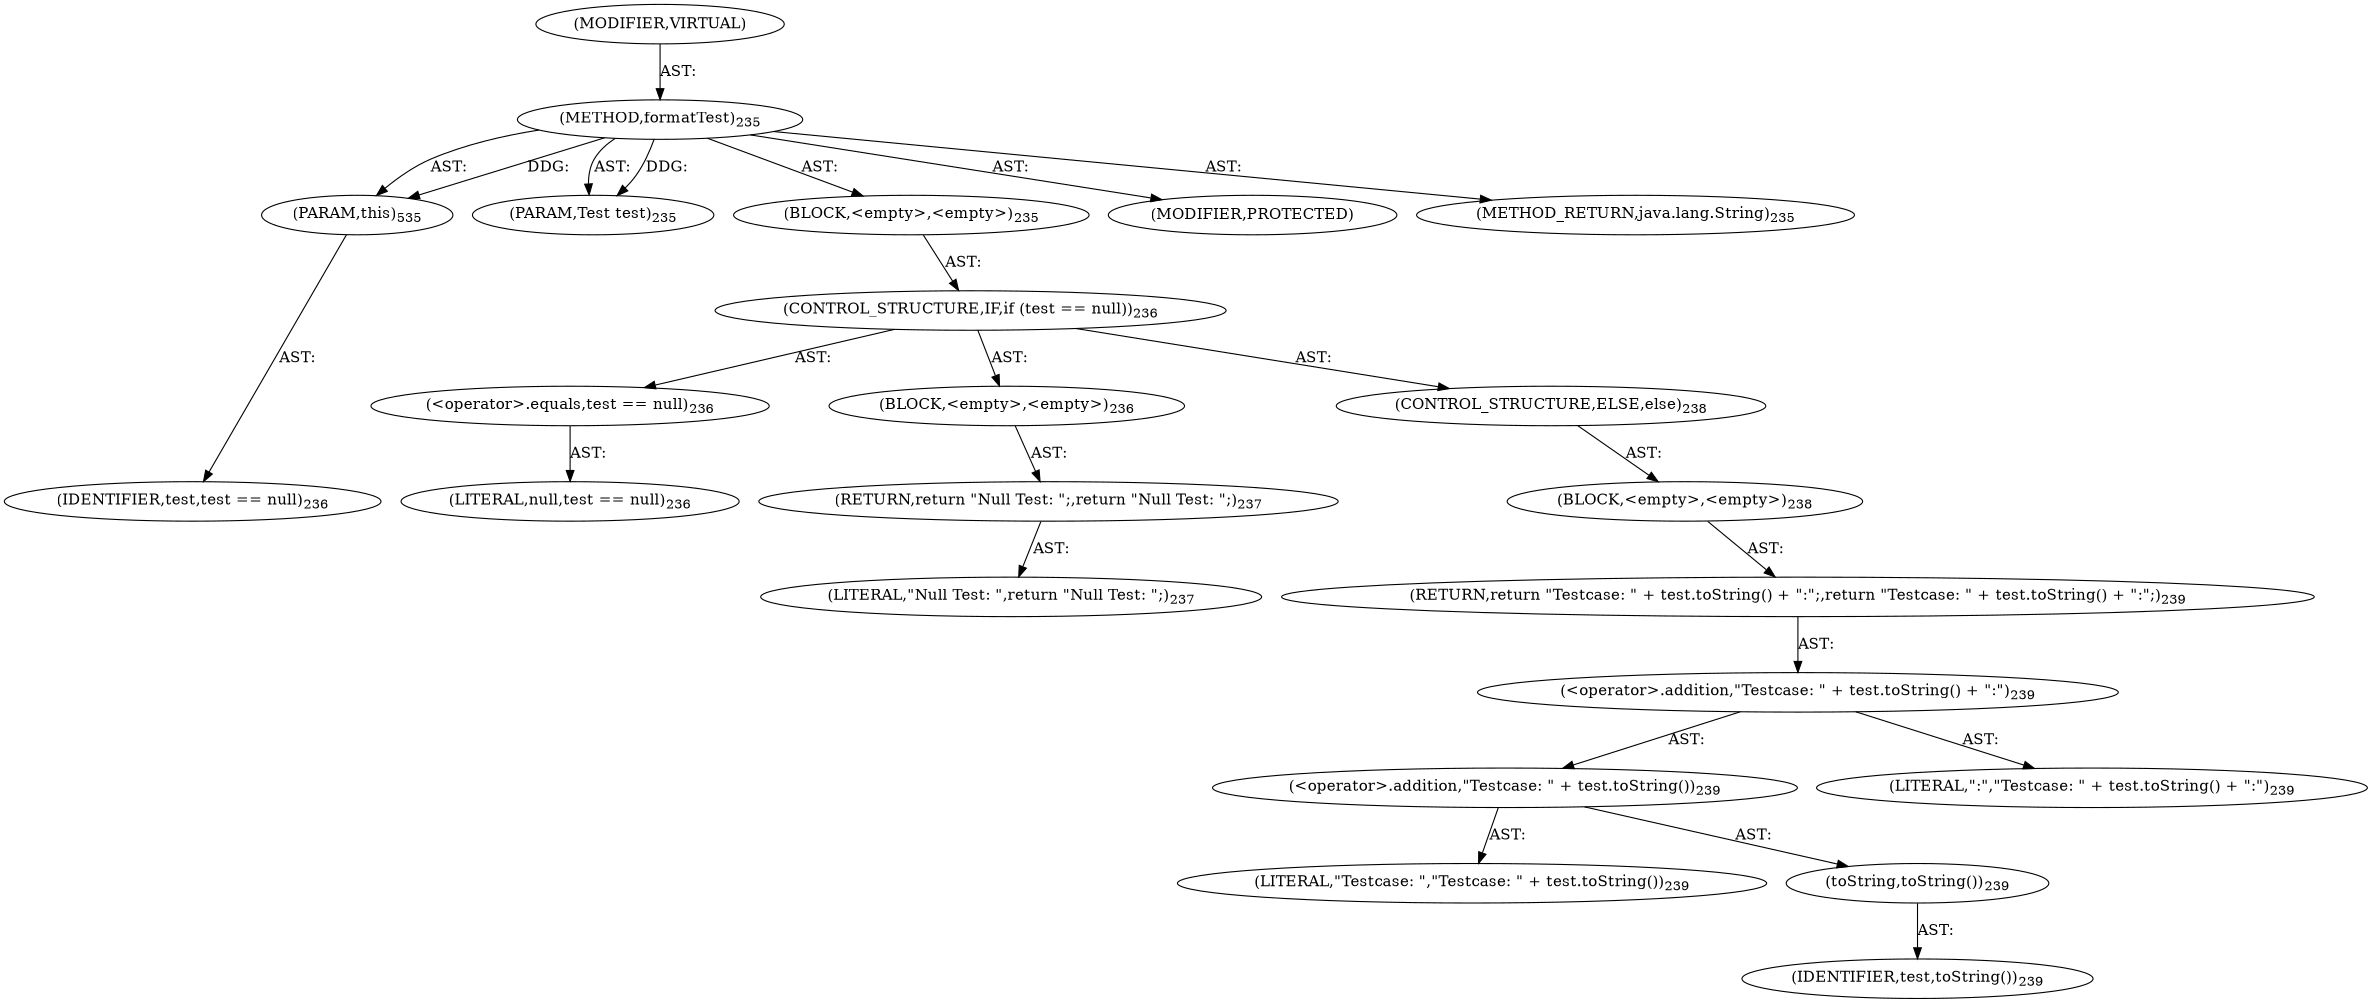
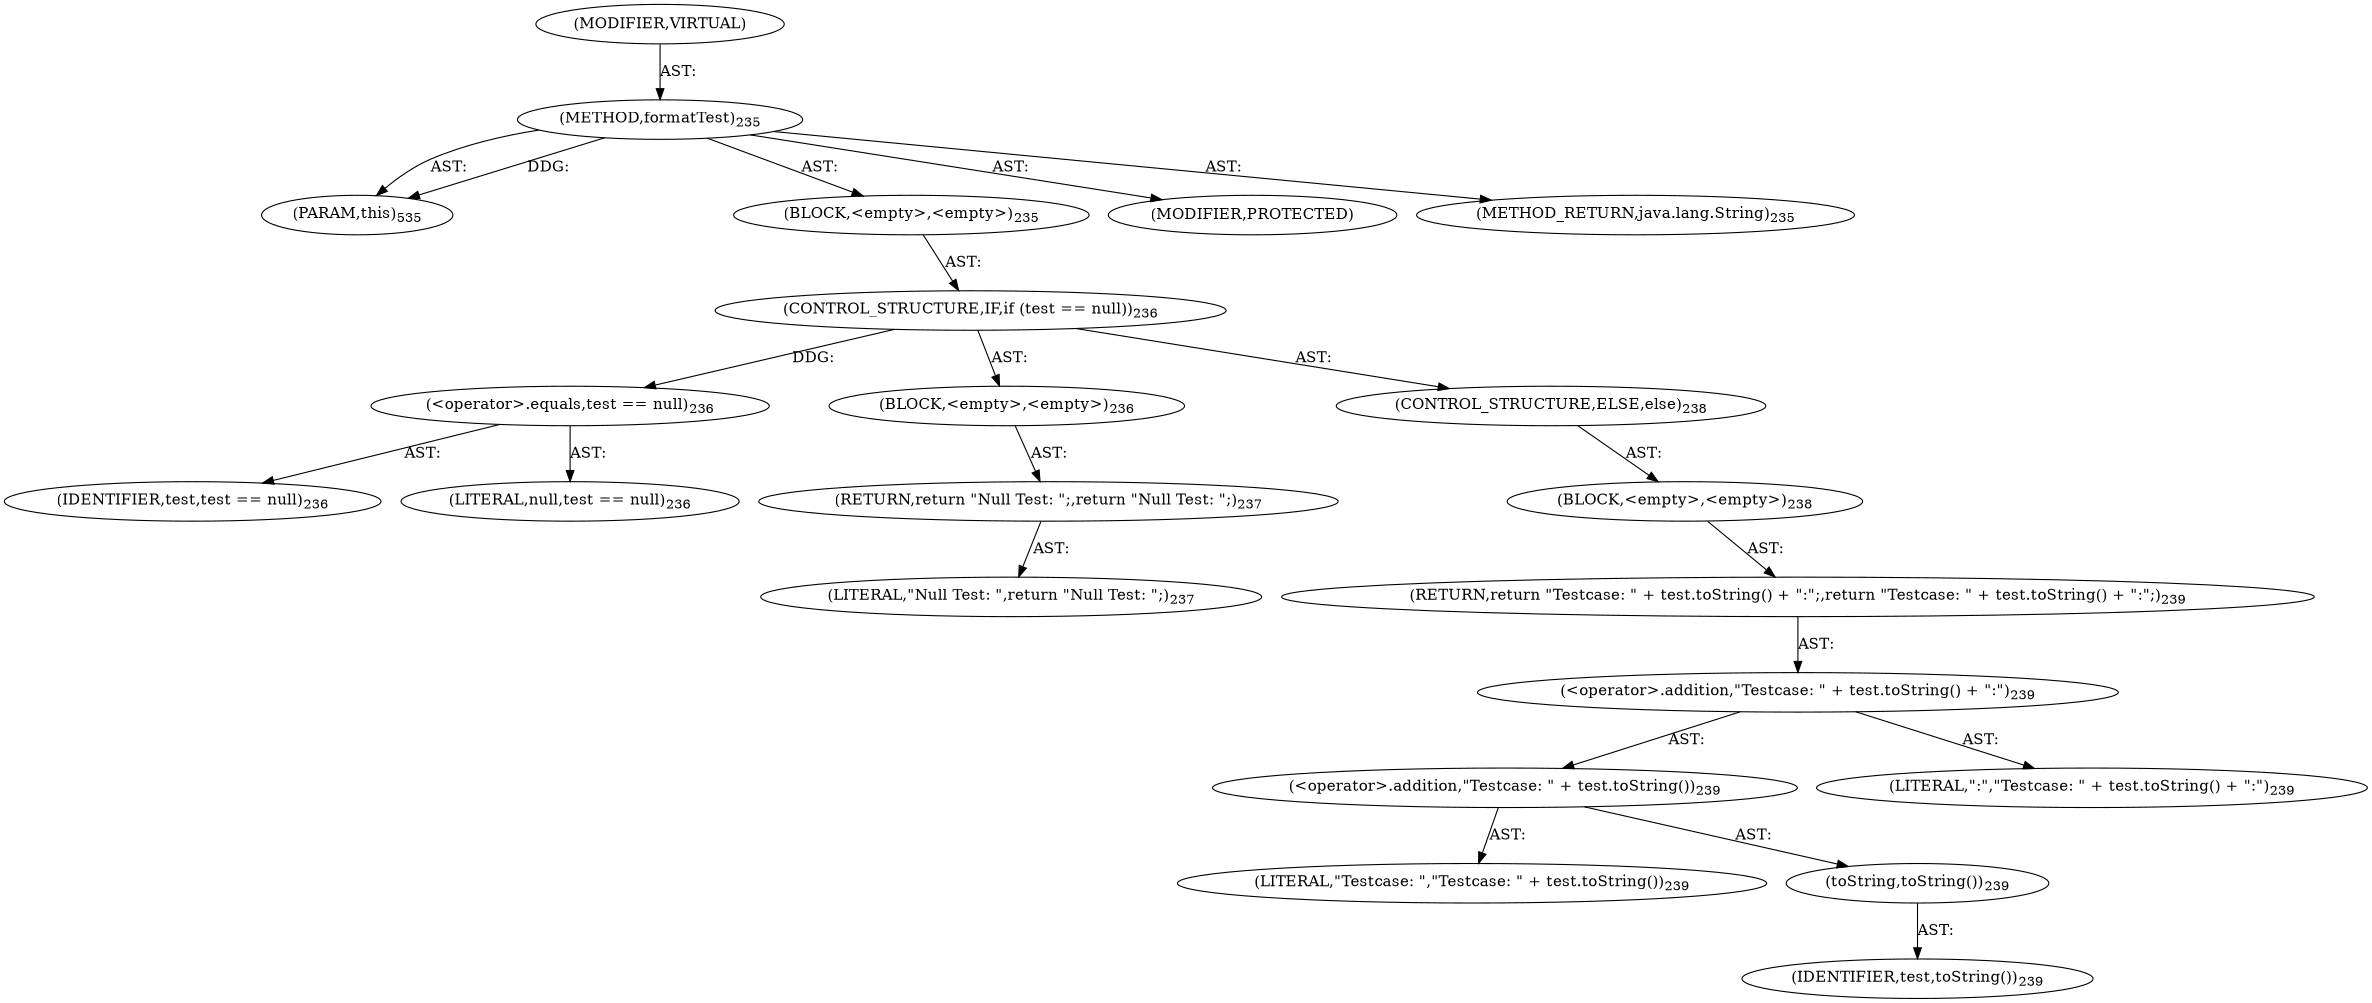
node "(PARAM,Test test)": removed
edge "(PARAM,this)" -> "(IDENTIFIER,test,test == null)": now "(<operator>.equals,test == null)" -> "(IDENTIFIER,test,test == null)"
edge "(CONTROL_STRUCTURE,IF,if (test == null))" -> "(<operator>.equals,test == null)": label "AST: " -> "DDG: "
